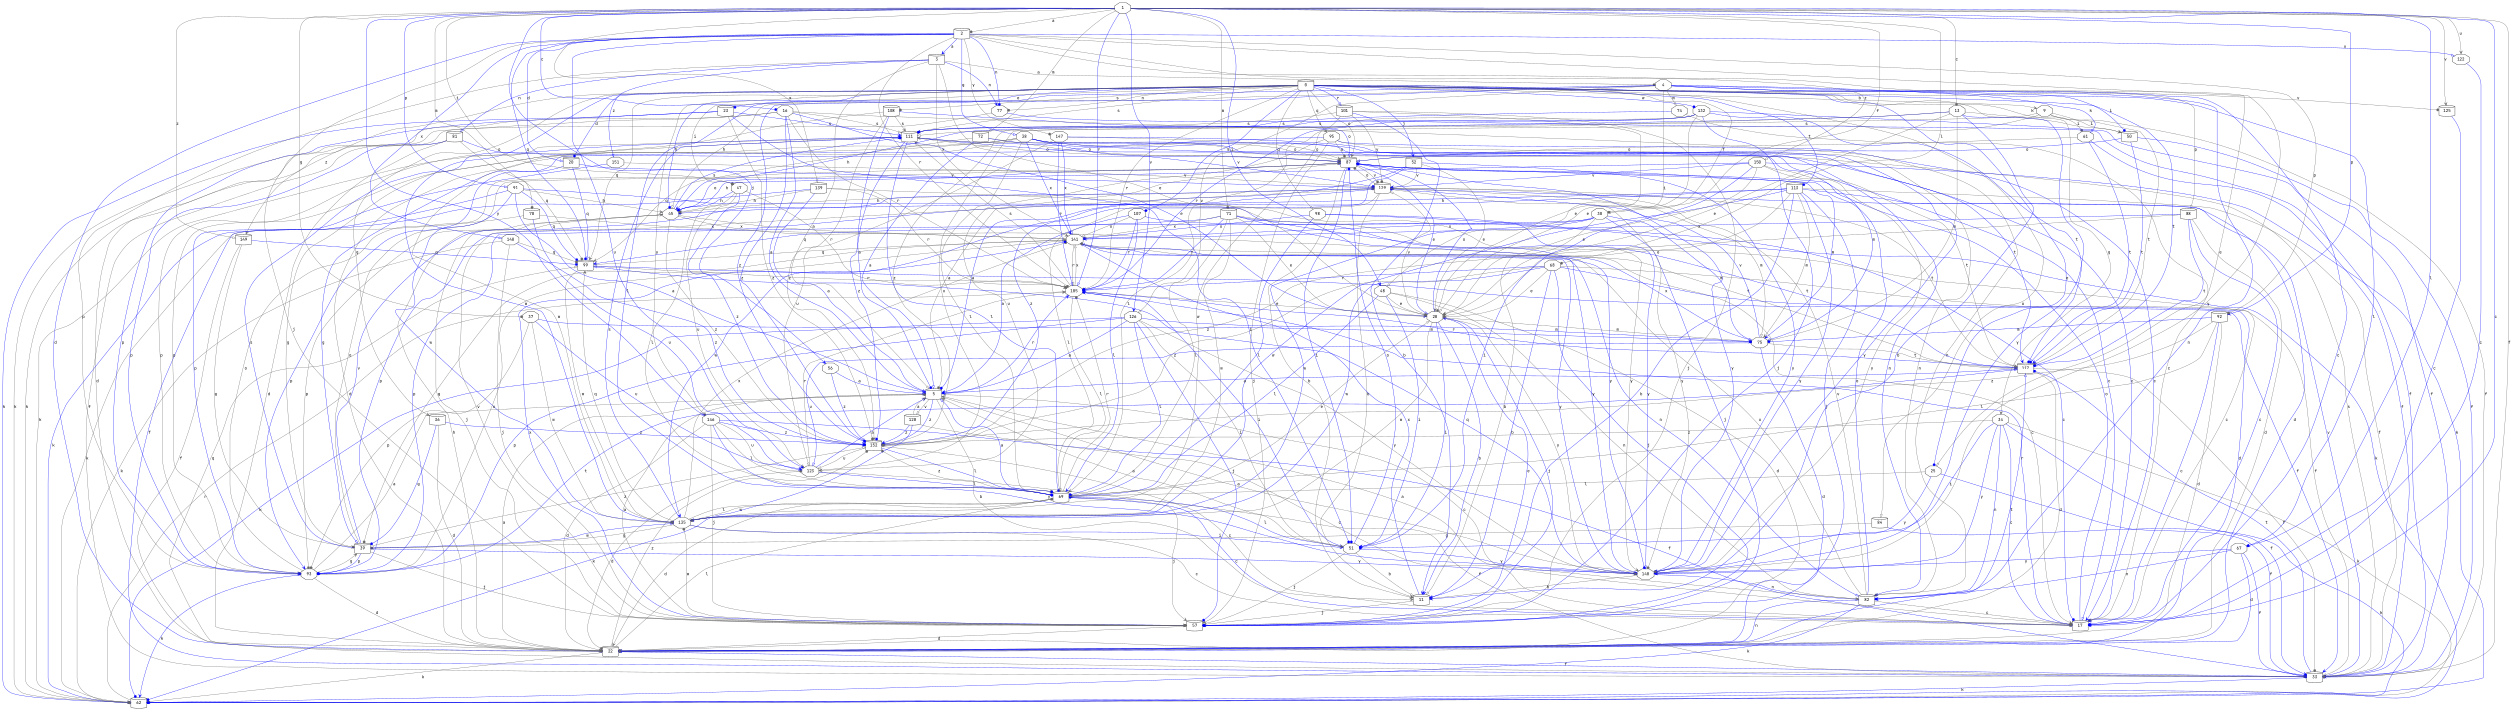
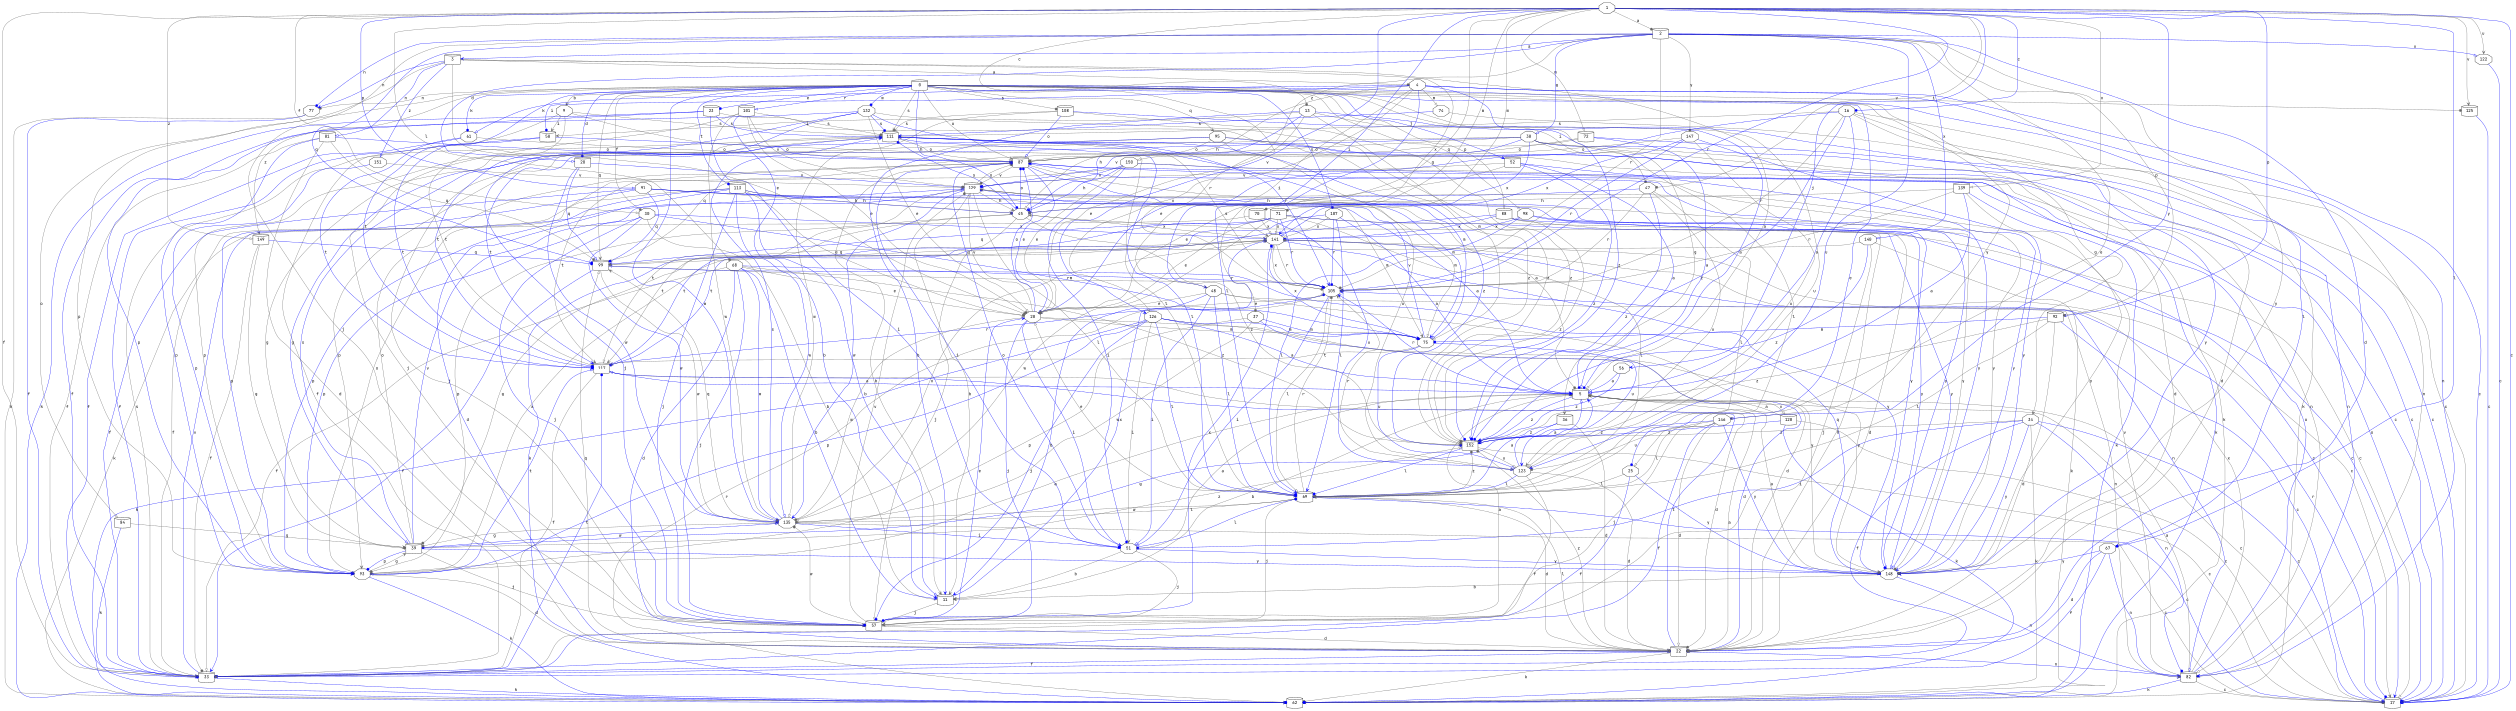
edge "0" -> "61": color gray40 -> blue
edge "28" -> "11": now "48" -> "11"
edge "82" -> "22": reversed
